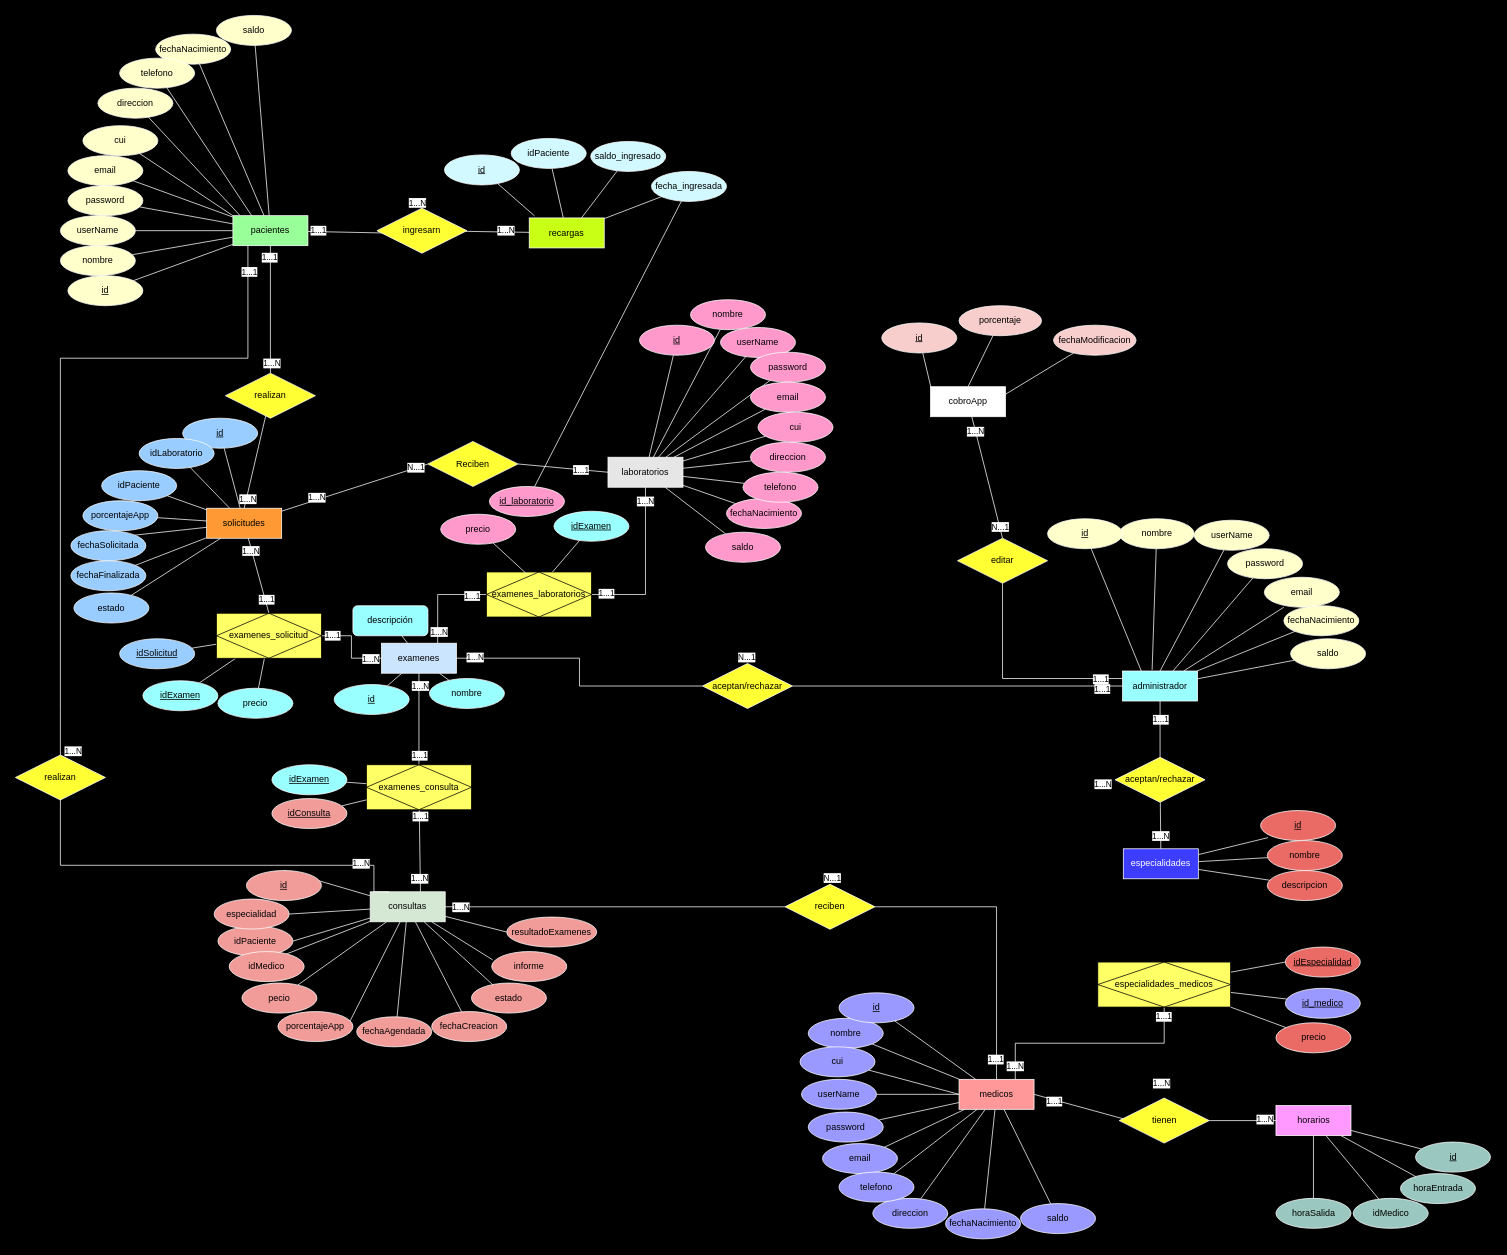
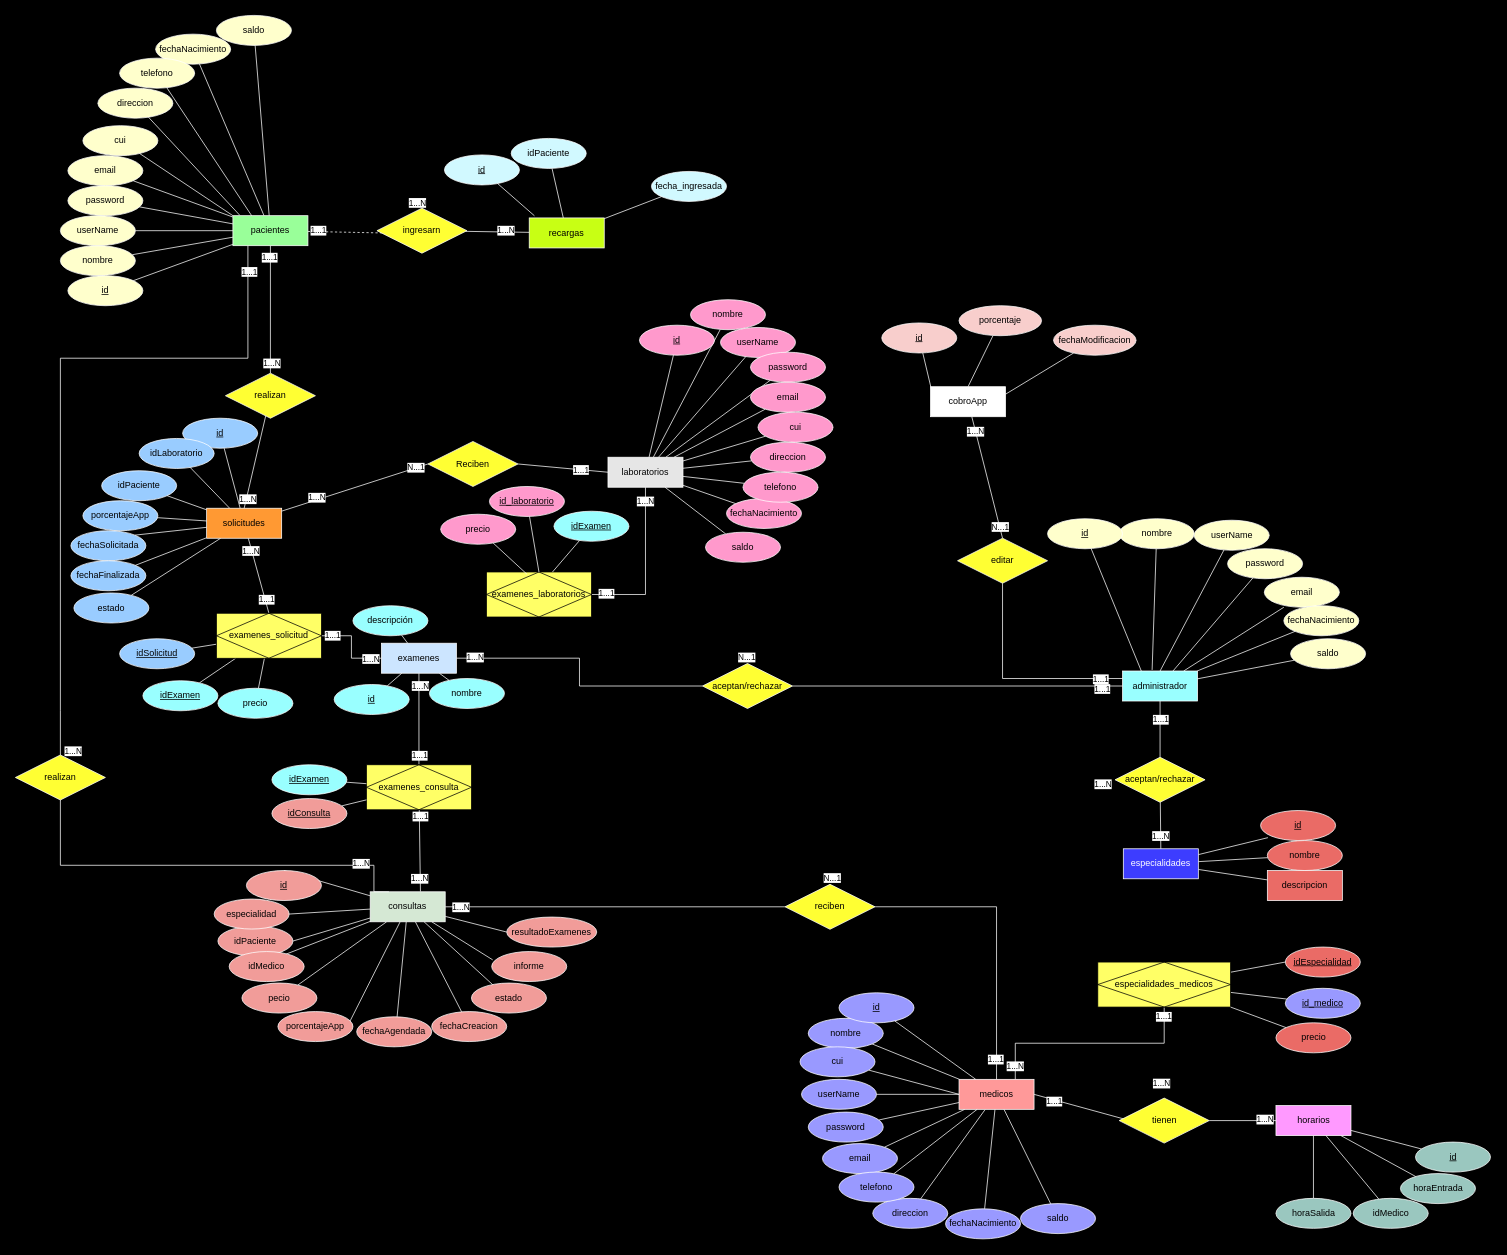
node "saldo_ingresado": removed
edge "saldo_ingresado" -- "recargas": removed
edge "pacientes" -- "ingresarn": style solid -> dashed
edge "fecha_ingresada" -- "id_laboratorio": now "examenes_laboratorios" -- "id_laboratorio"
edge "examenes_laboratorios" -- "examenes": removed, labels "1...1", "1...N"
node "descripción": shape rounded rectangle -> ellipse
node "descripcion": shape ellipse -> rectangle
